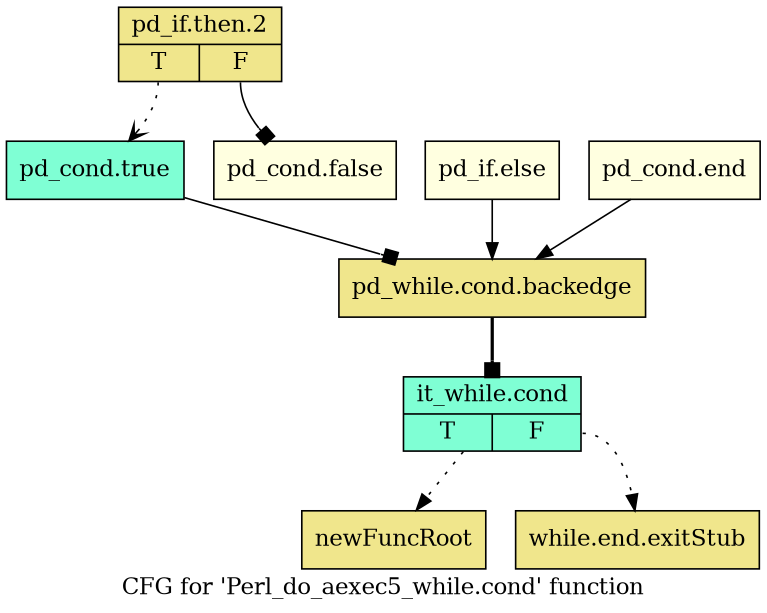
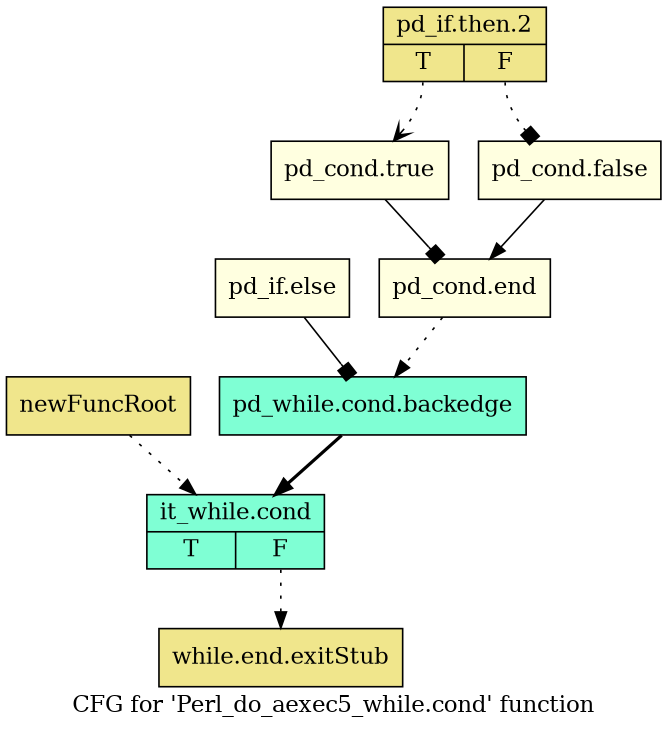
edge "pd_if.then.2" -> "pd_cond.false": style solid -> dotted
node "pd_cond.true": fillcolor aquamarine -> lightyellow
edge "pd_if.else" -> "pd_while.cond.backedge": arrowhead normal -> box
edge "pd_cond.false" -> "pd_cond.end": added
edge "pd_cond.end" -> "pd_while.cond.backedge": style solid -> dotted
edge "pd_cond.true" -> "pd_while.cond.backedge": now "pd_cond.true" -> "pd_cond.end"
node "pd_while.cond.backedge": fillcolor khaki -> aquamarine
edge "pd_while.cond.backedge" -> "it_while.cond": arrowhead box -> normal
edge "it_while.cond" -> "newFuncRoot": reversed
